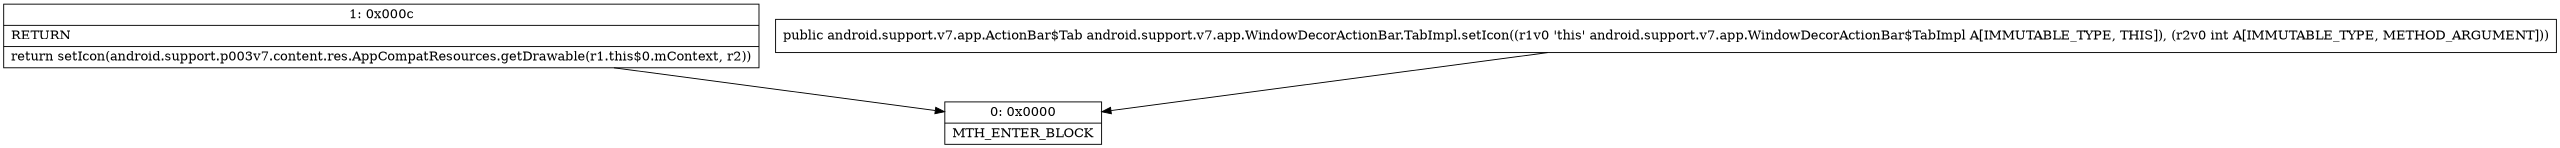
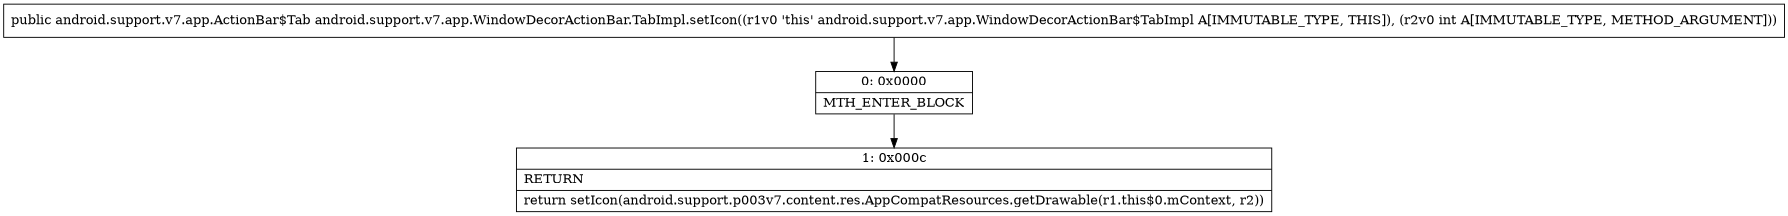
edge "1: 0x000c" -> "0: 0x0000": reversed
